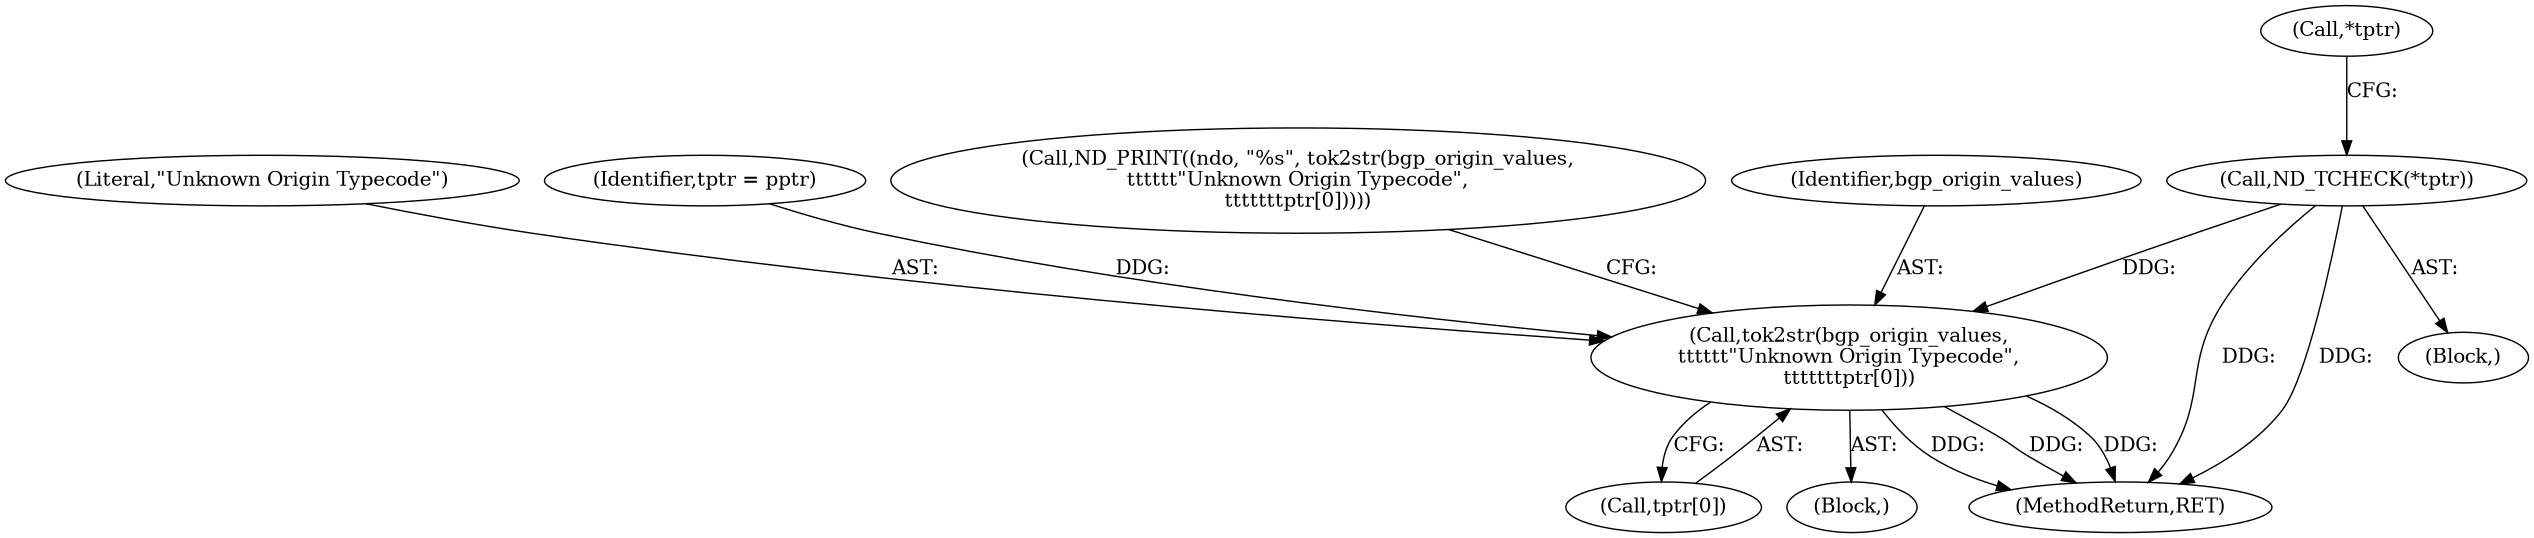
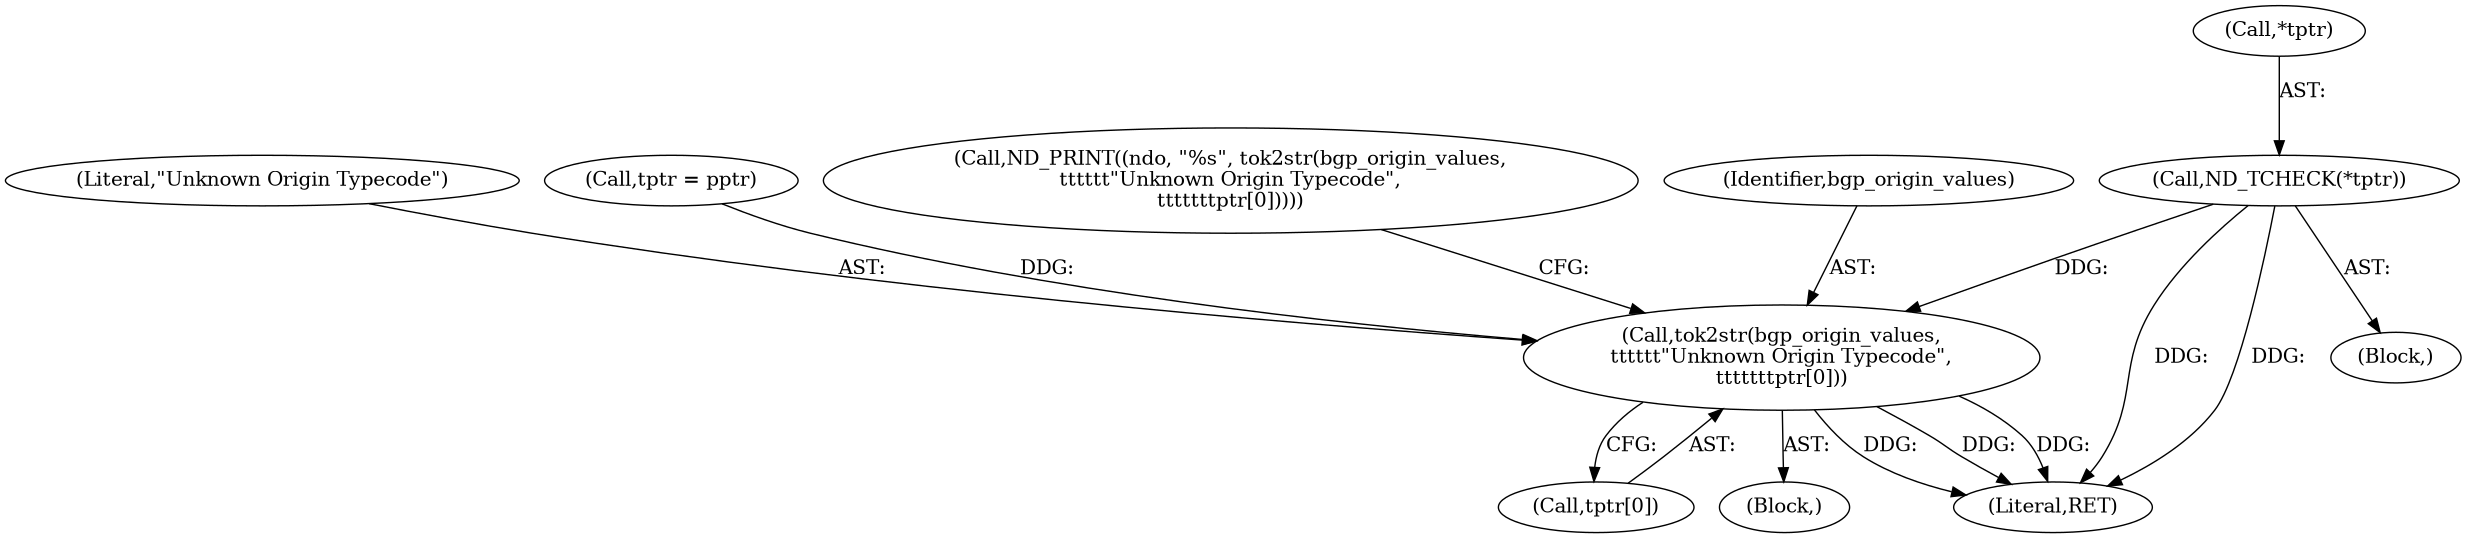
edge "(Call,*tptr)" -> "(Call,ND_TCHECK(*tptr))": label "CFG: " -> "AST: "
node "(Identifier,tptr = pptr)": label "(Identifier,tptr = pptr)" -> "(Call,tptr = pptr)"
node "(MethodReturn,RET)": label "(MethodReturn,RET)" -> "(Literal,RET)"
